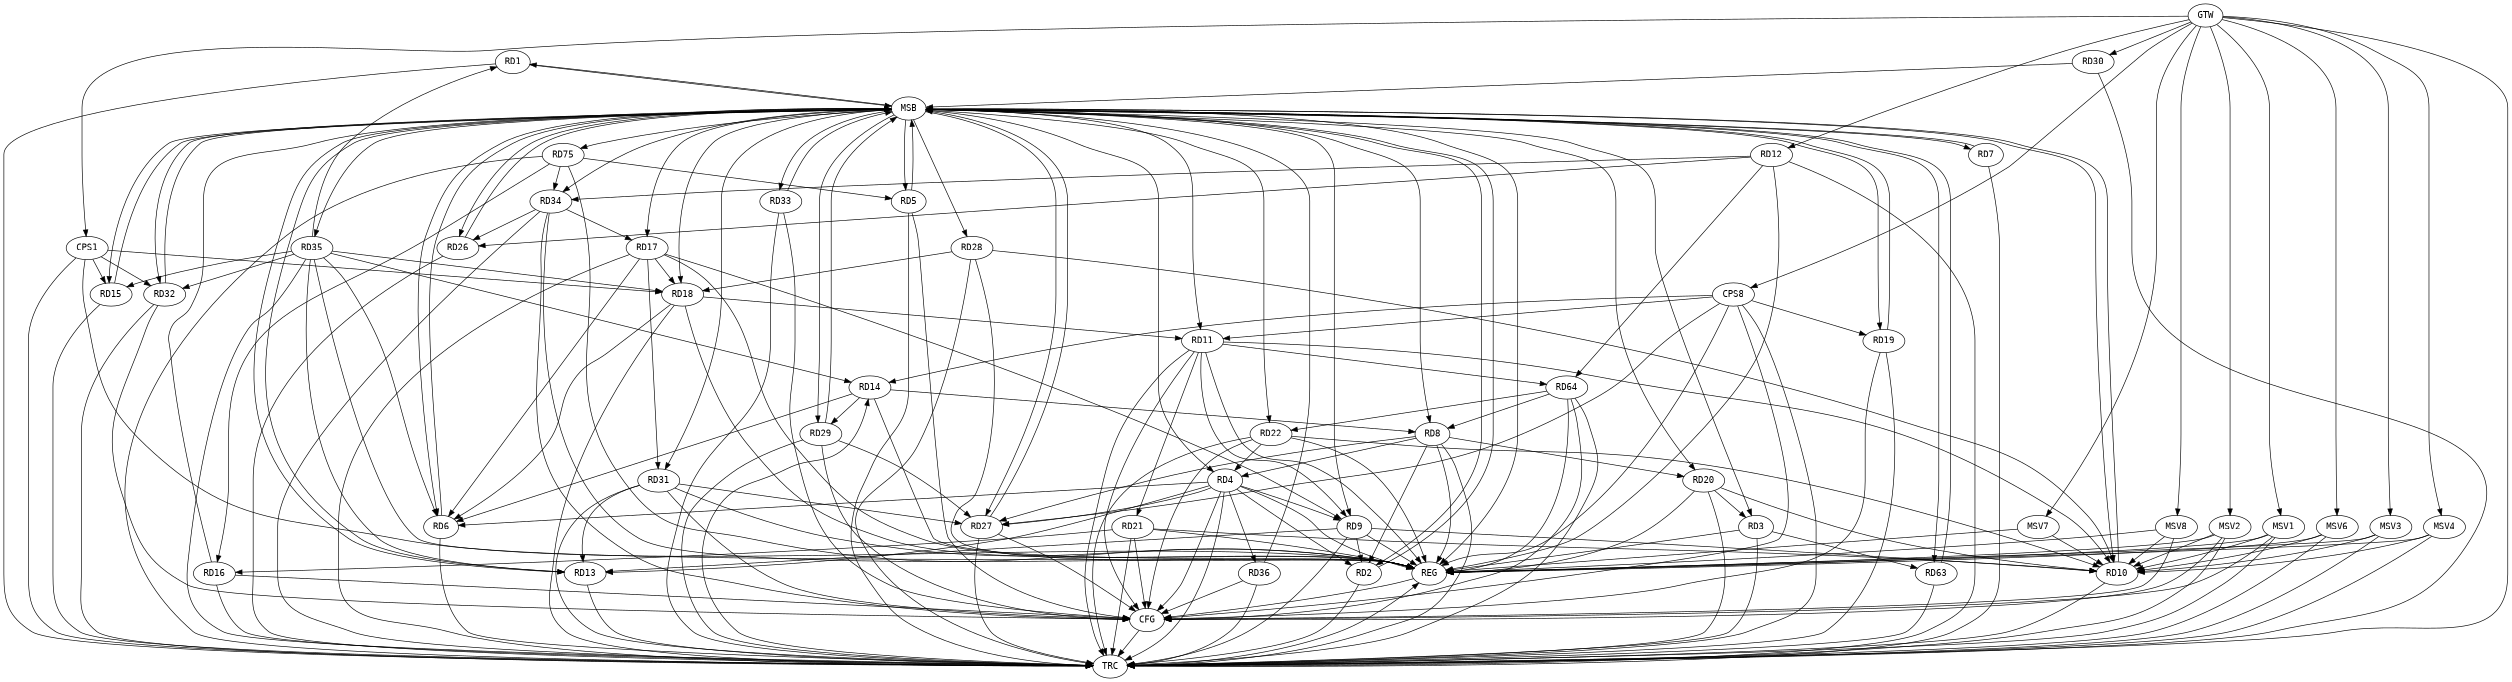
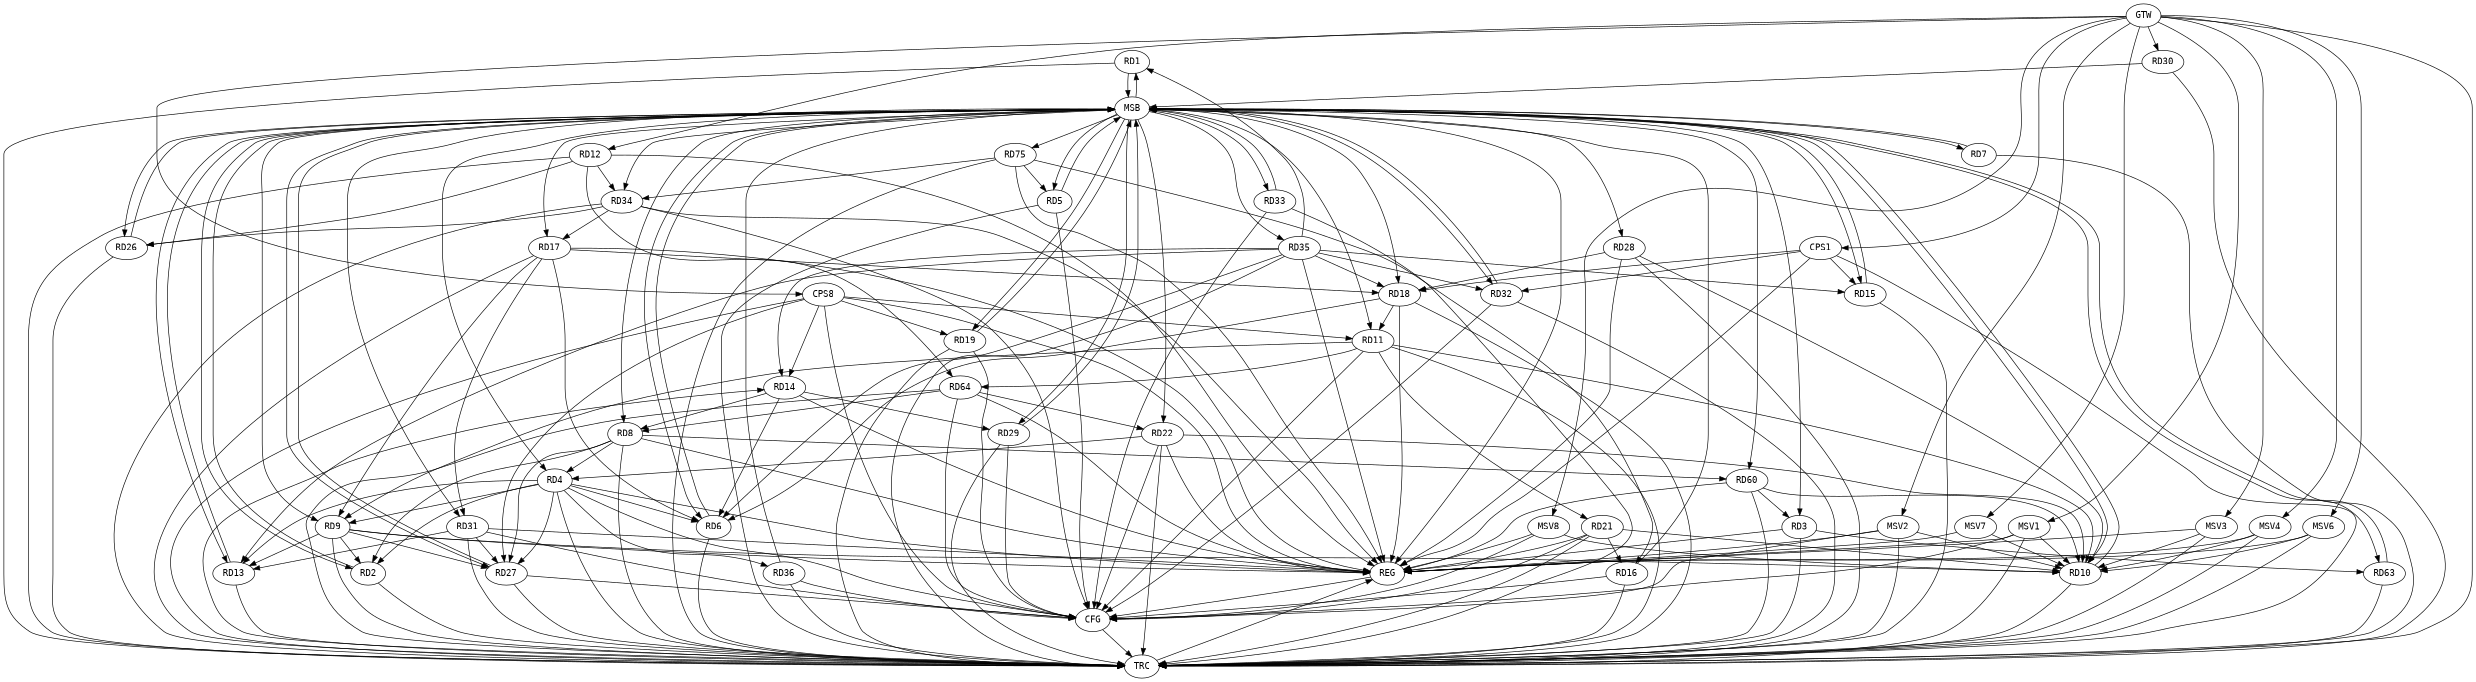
edge "RD11" -> "REG": removed
edge "RD29" -> "RD27": now "RD9" -> "RD27"
node "RD20": label "RD20" -> "RD60"
